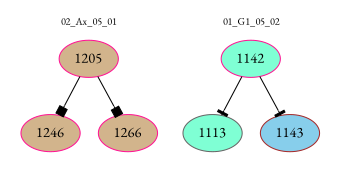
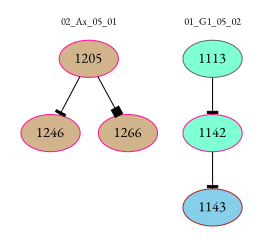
edge "1205" -> "1246": arrowhead box -> tee
edge "1142" -> "1113": reversed
